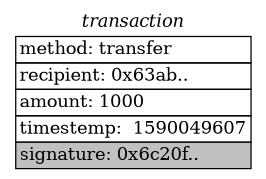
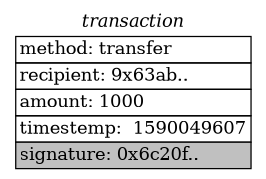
node "transaction": text "recipient: 0x63ab.." -> "recipient: 9x63ab.."
